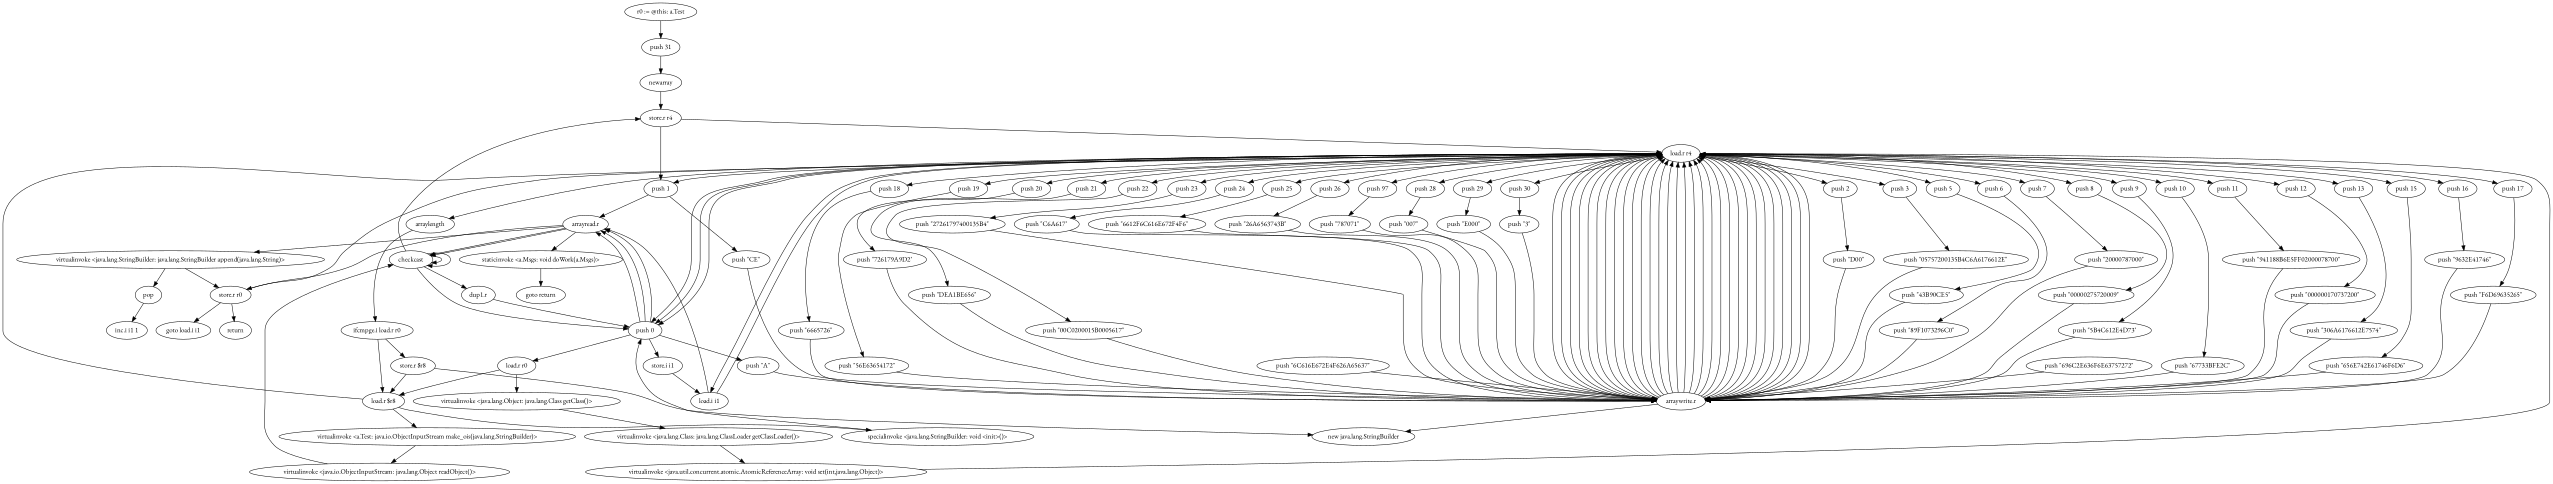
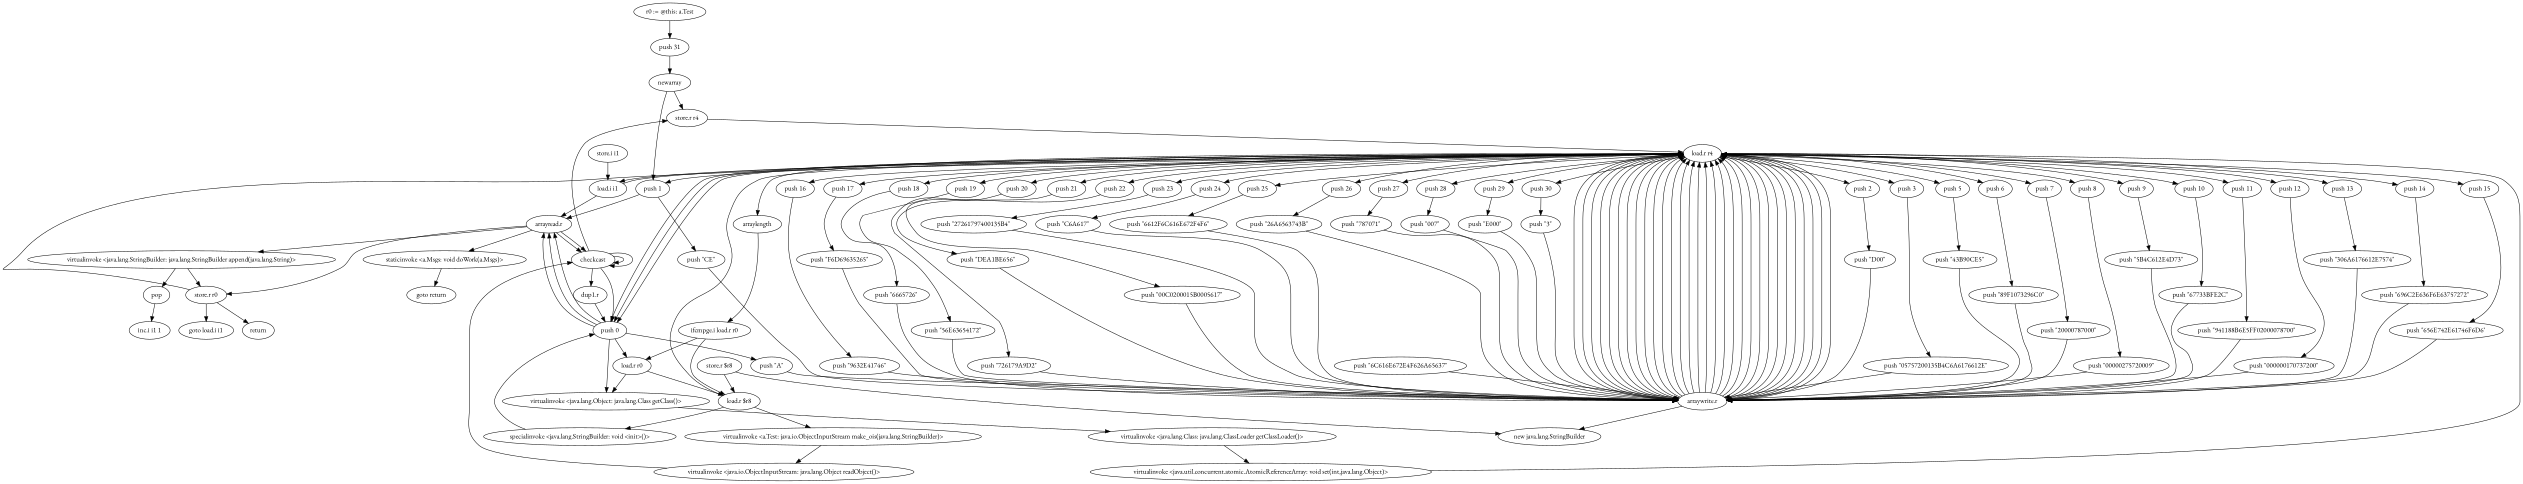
edge "store.r r4" -> "push 1": now "newarray" -> "push 1"
node "push 97": label "push 97" -> "push 27"
node "push 14": added
edge "push 0" -> "store.i i1": now "push 0" -> "virtualinvoke <java.lang.Object: java.lang.Class getClass()>"
edge "ifcmpge.i load.r r0" -> "store.r $r8": now "ifcmpge.i load.r r0" -> "load.r r0"
